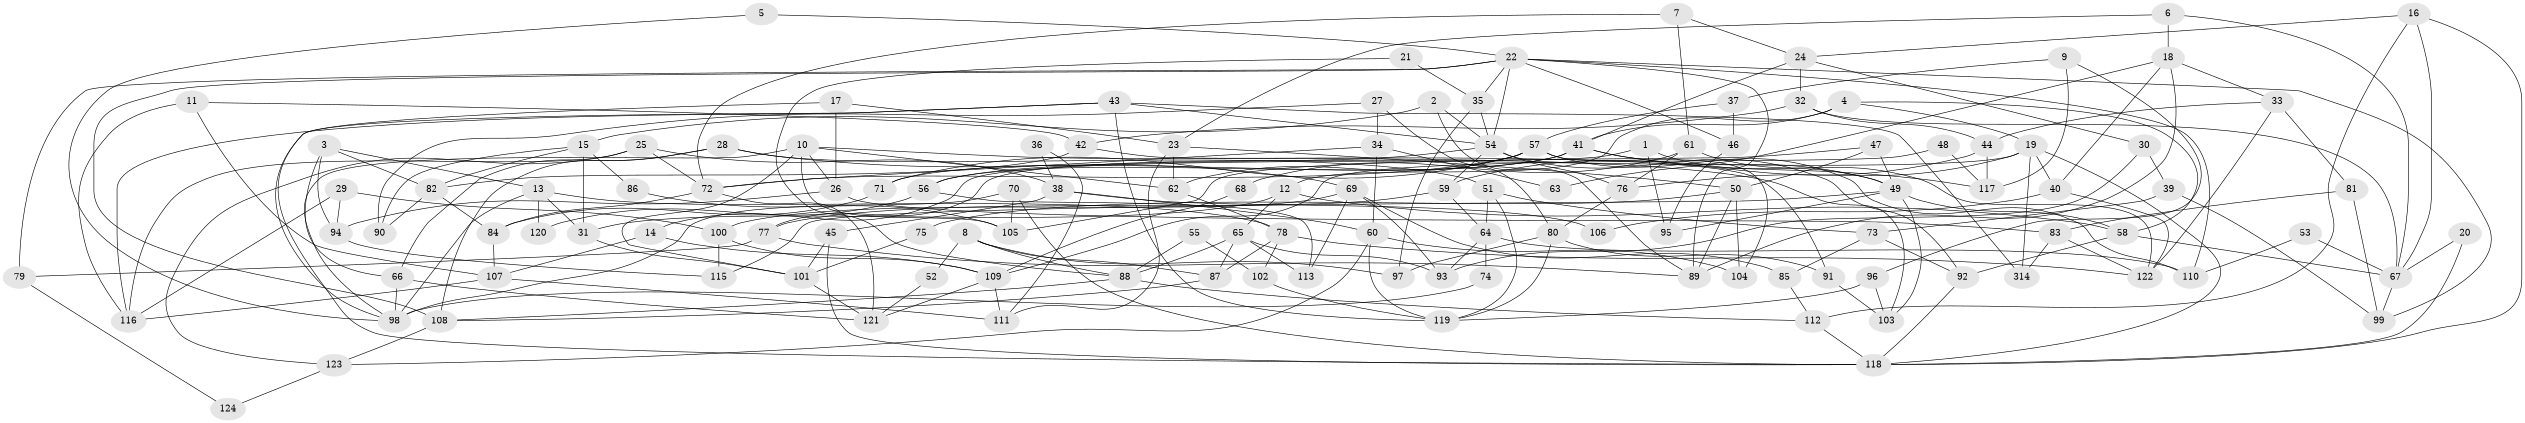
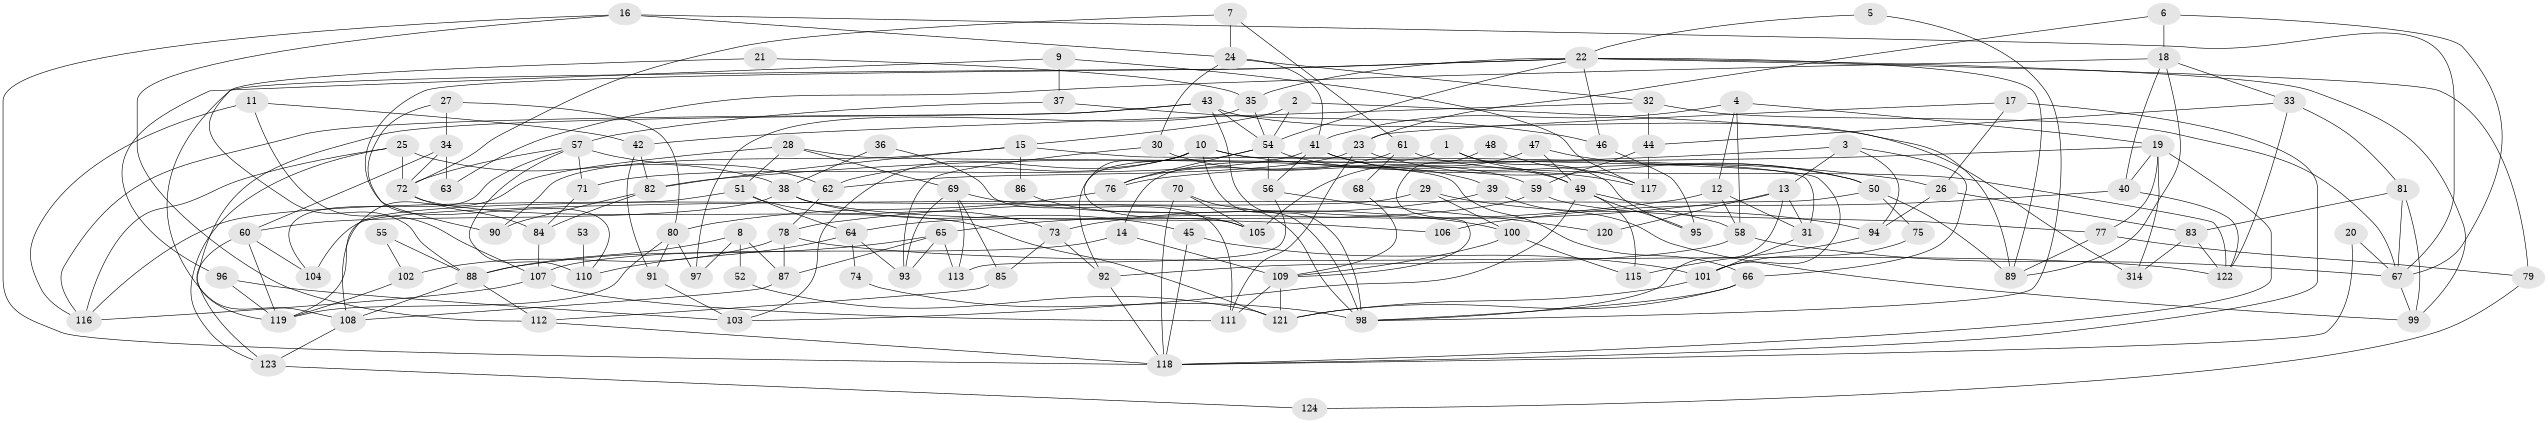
edge "53" -- "67": now "81" -- "67"
